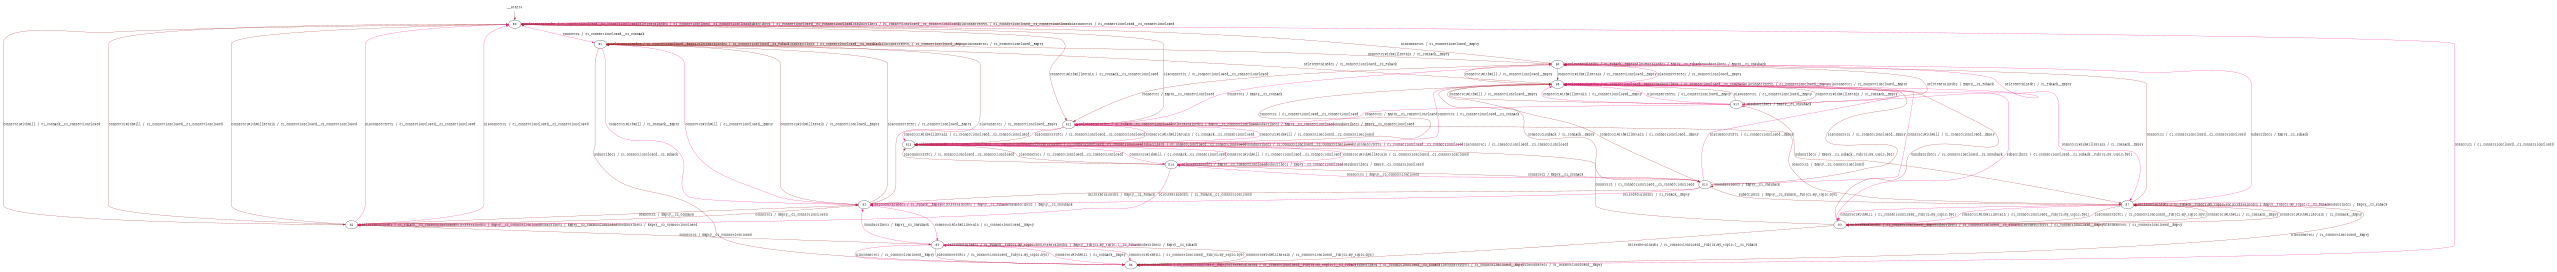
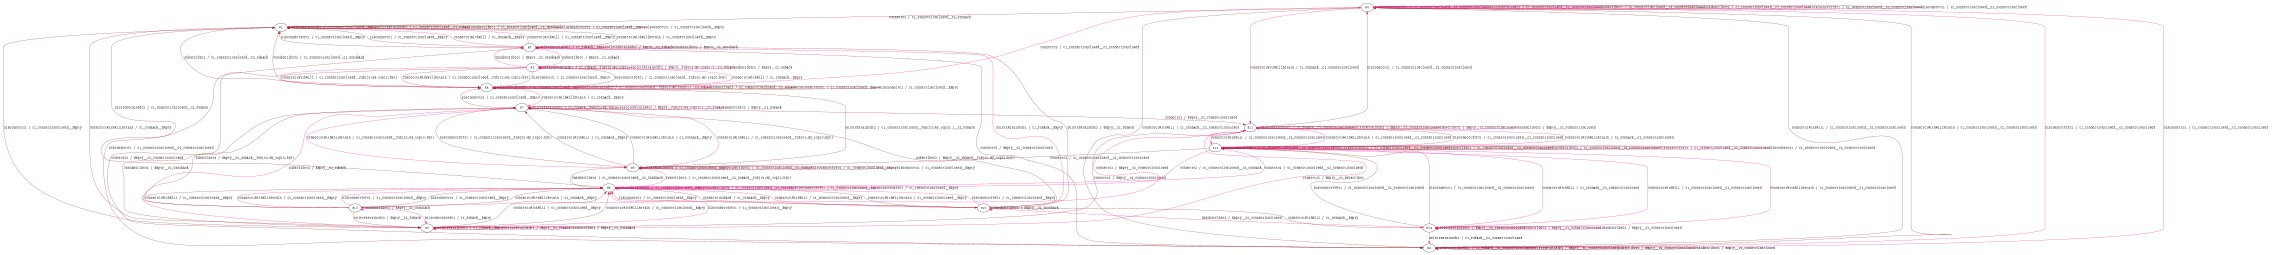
node "__start0": removed
edge "s0" -> "s11": color brown -> deeppink
edge "s6" -> "s0": now "s6" -> "s1"
edge "s0" -> "s1": color deeppink -> brown
edge "s4" -> "s1": added, label "UnSubScribeC2 / c1_ConnectionClosed__c2_UnSubAck"
edge "s8" -> "s7": now "s4" -> "s7"
edge "s11" -> "s6": label "ConnectC2 / Empty__c2_ConnAck" -> "ConnectC2 / Empty__c2_SubscribeC"
edge "s8" -> "s12": color brown -> deeppink
edge "s7" -> "s6": label "ConnectC2 / c1_ConnectionClosed__c2_ConnectionClosed" -> "UnSubScribeC2 / Empty__c2_UnSubAck"
edge "s9" -> "s12": reversed
edge "s10" -> "s14": label "ConnectC2 / Empty__c2_ConnectionClosed" -> "UnSubScribeC2 / Empty__c2_ConnectionClosed"
edge "s14" -> "s10": label "ConnectC2 / Empty__c2_ConnAck" -> "ConnectC1WithWill / c1_ConnAck__Empty"
edge "s2" -> "s3": label "ConnectC2 / Empty__c2_ConnAck" -> "DisconnectC1 / c1_ConnectionClosed__c2_ConnectionClosed"
edge "s3" -> "s5": label "ConnectC1WithWillRetain / c1_ConnectionClosed__Empty" -> "SubscribeC2 / Empty__c2_SubAck"
edge "s2" -> "s5": reversed
